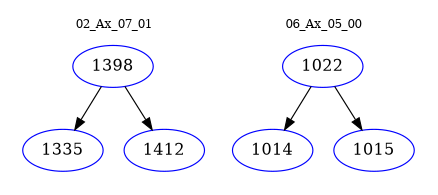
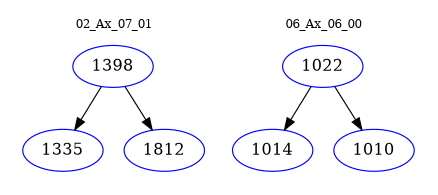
cluster "06_Ax_05_00": label "06_Ax_05_00" -> "06_Ax_06_00"
node "1412": label "1412" -> "1812"
node "1015": label "1015" -> "1010"
